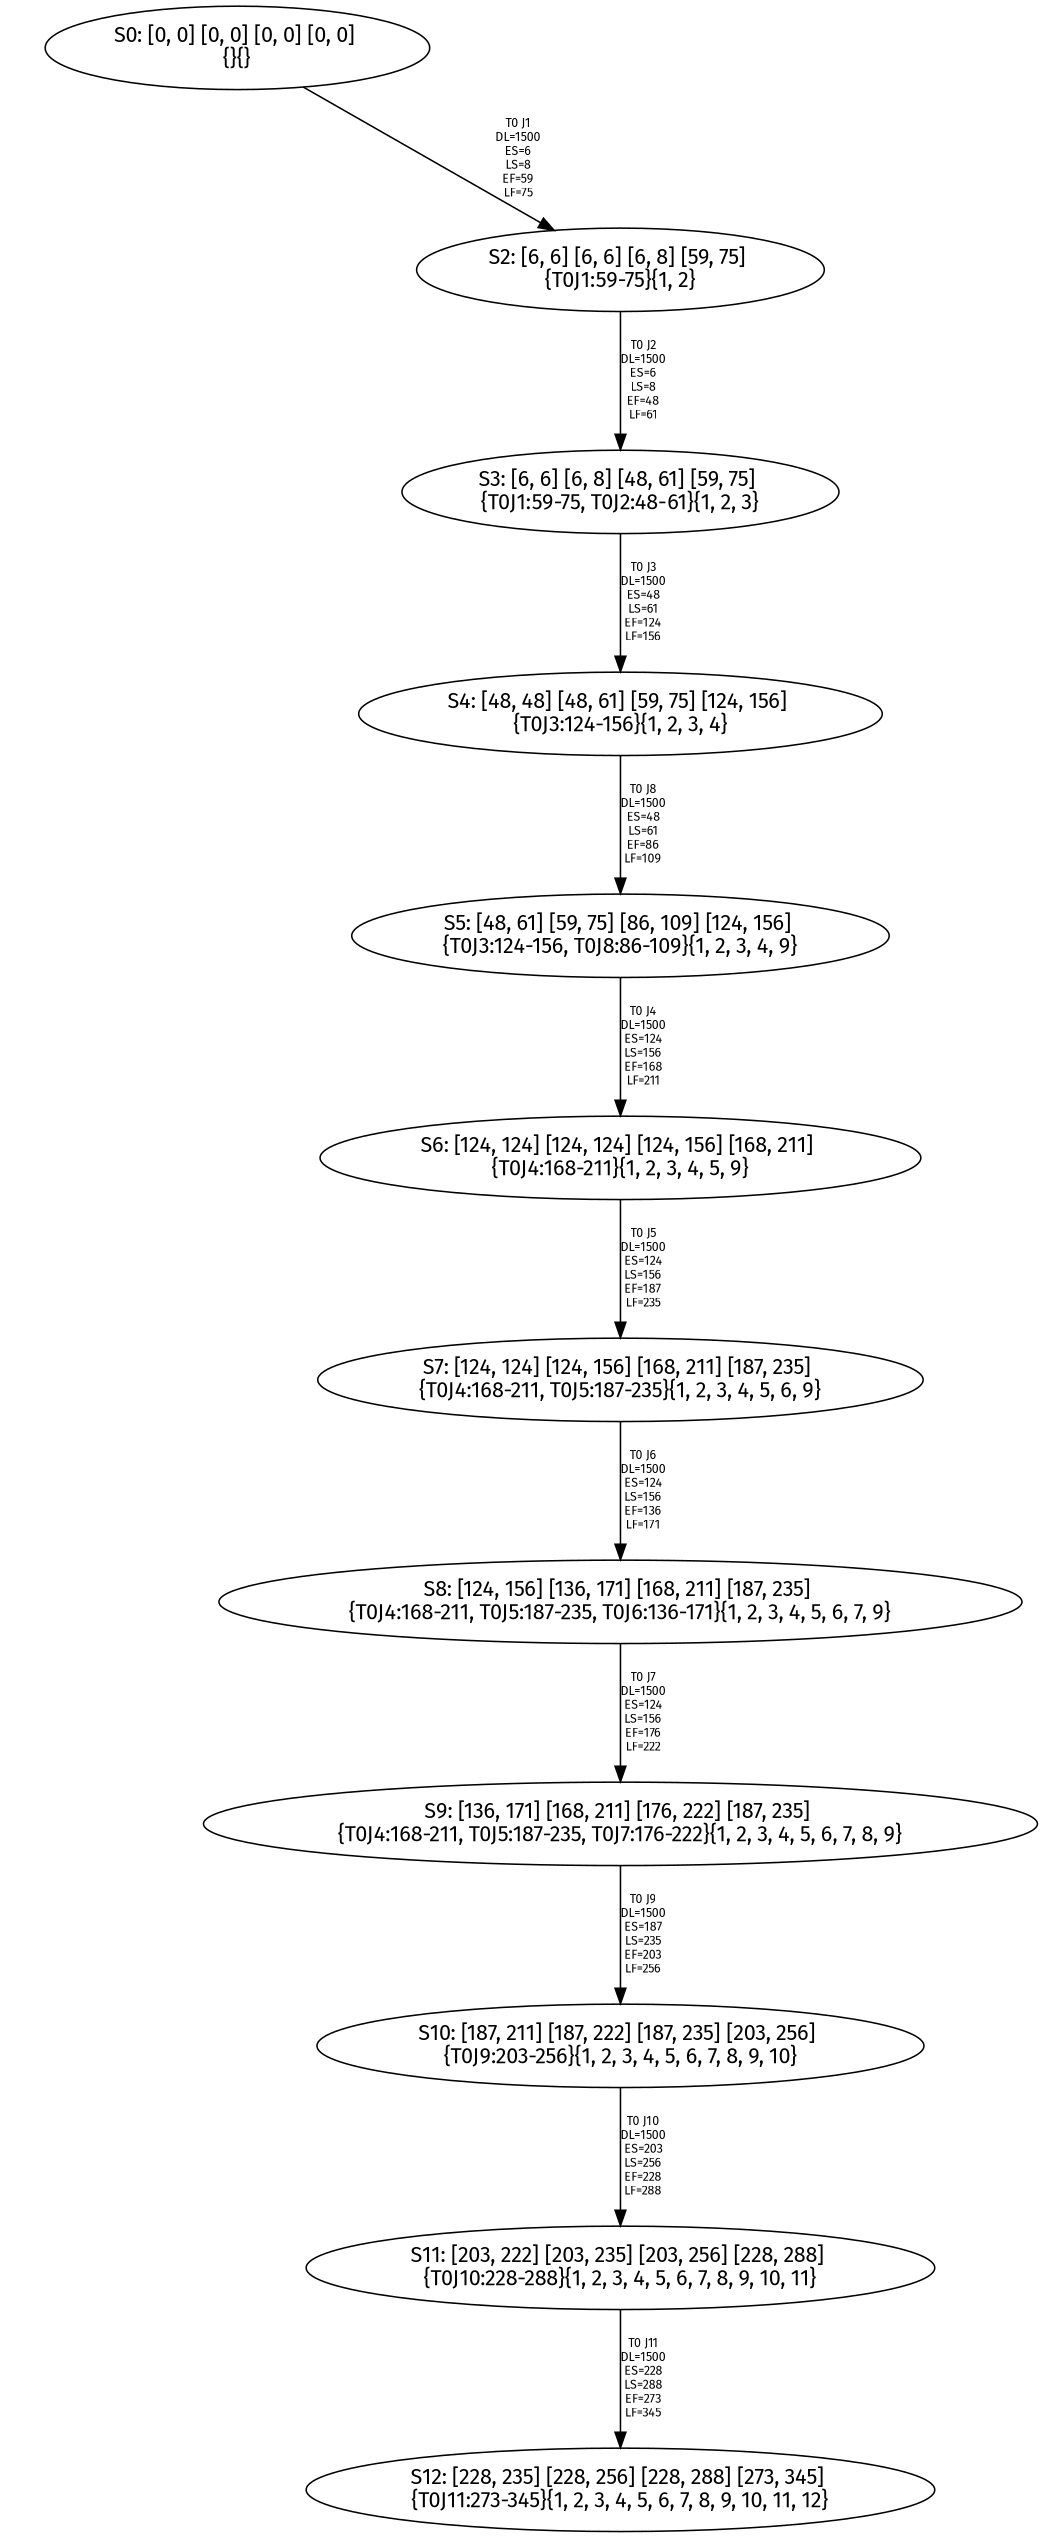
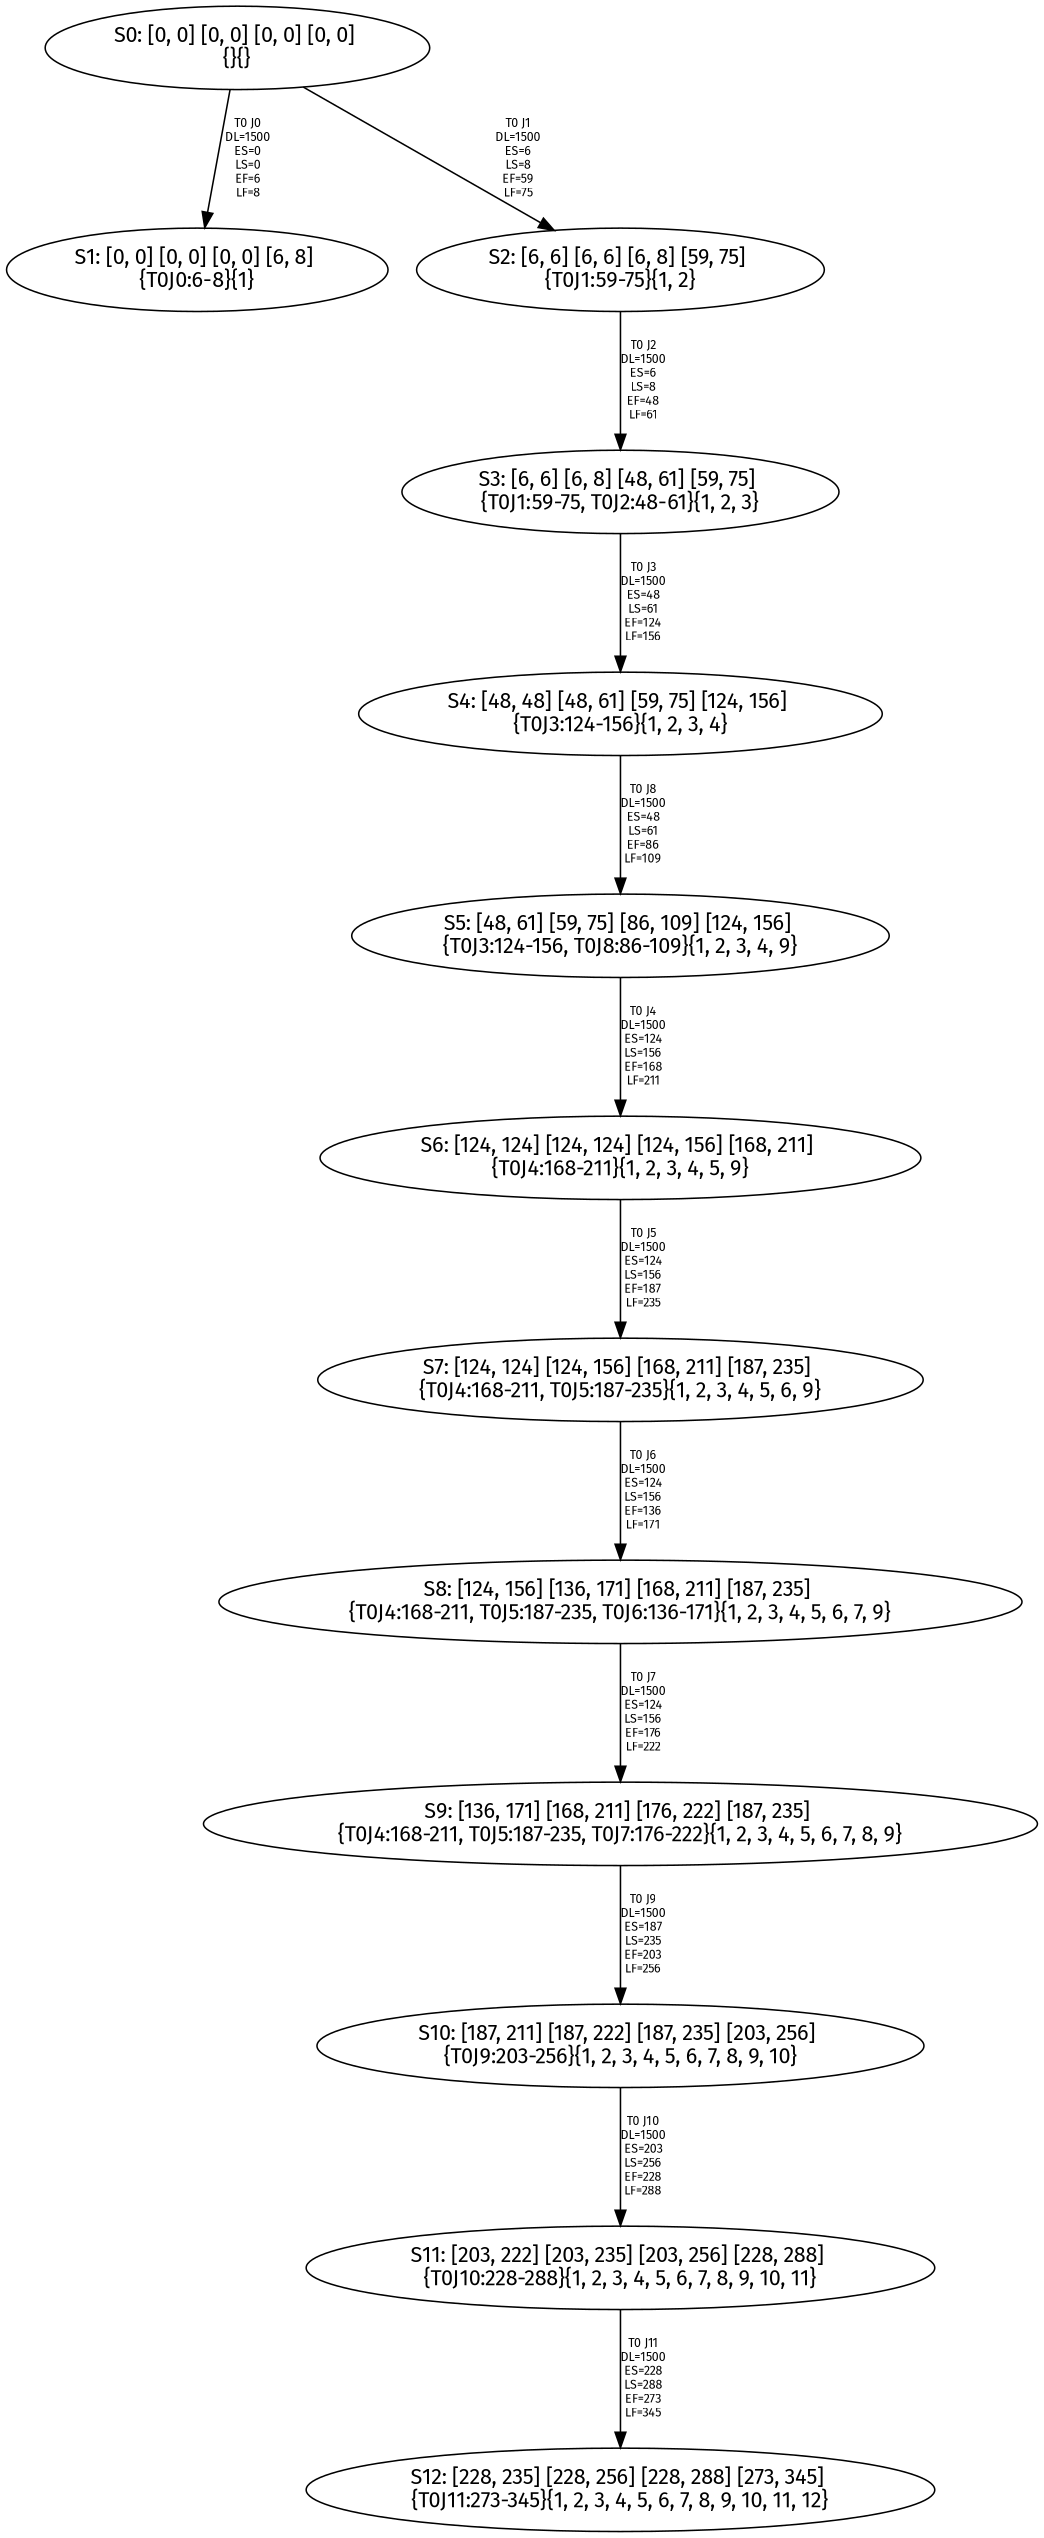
node "S1: [0, 0] [0, 0] [0, 0] [6, 8] {T0J0:6-8}{1}": added
